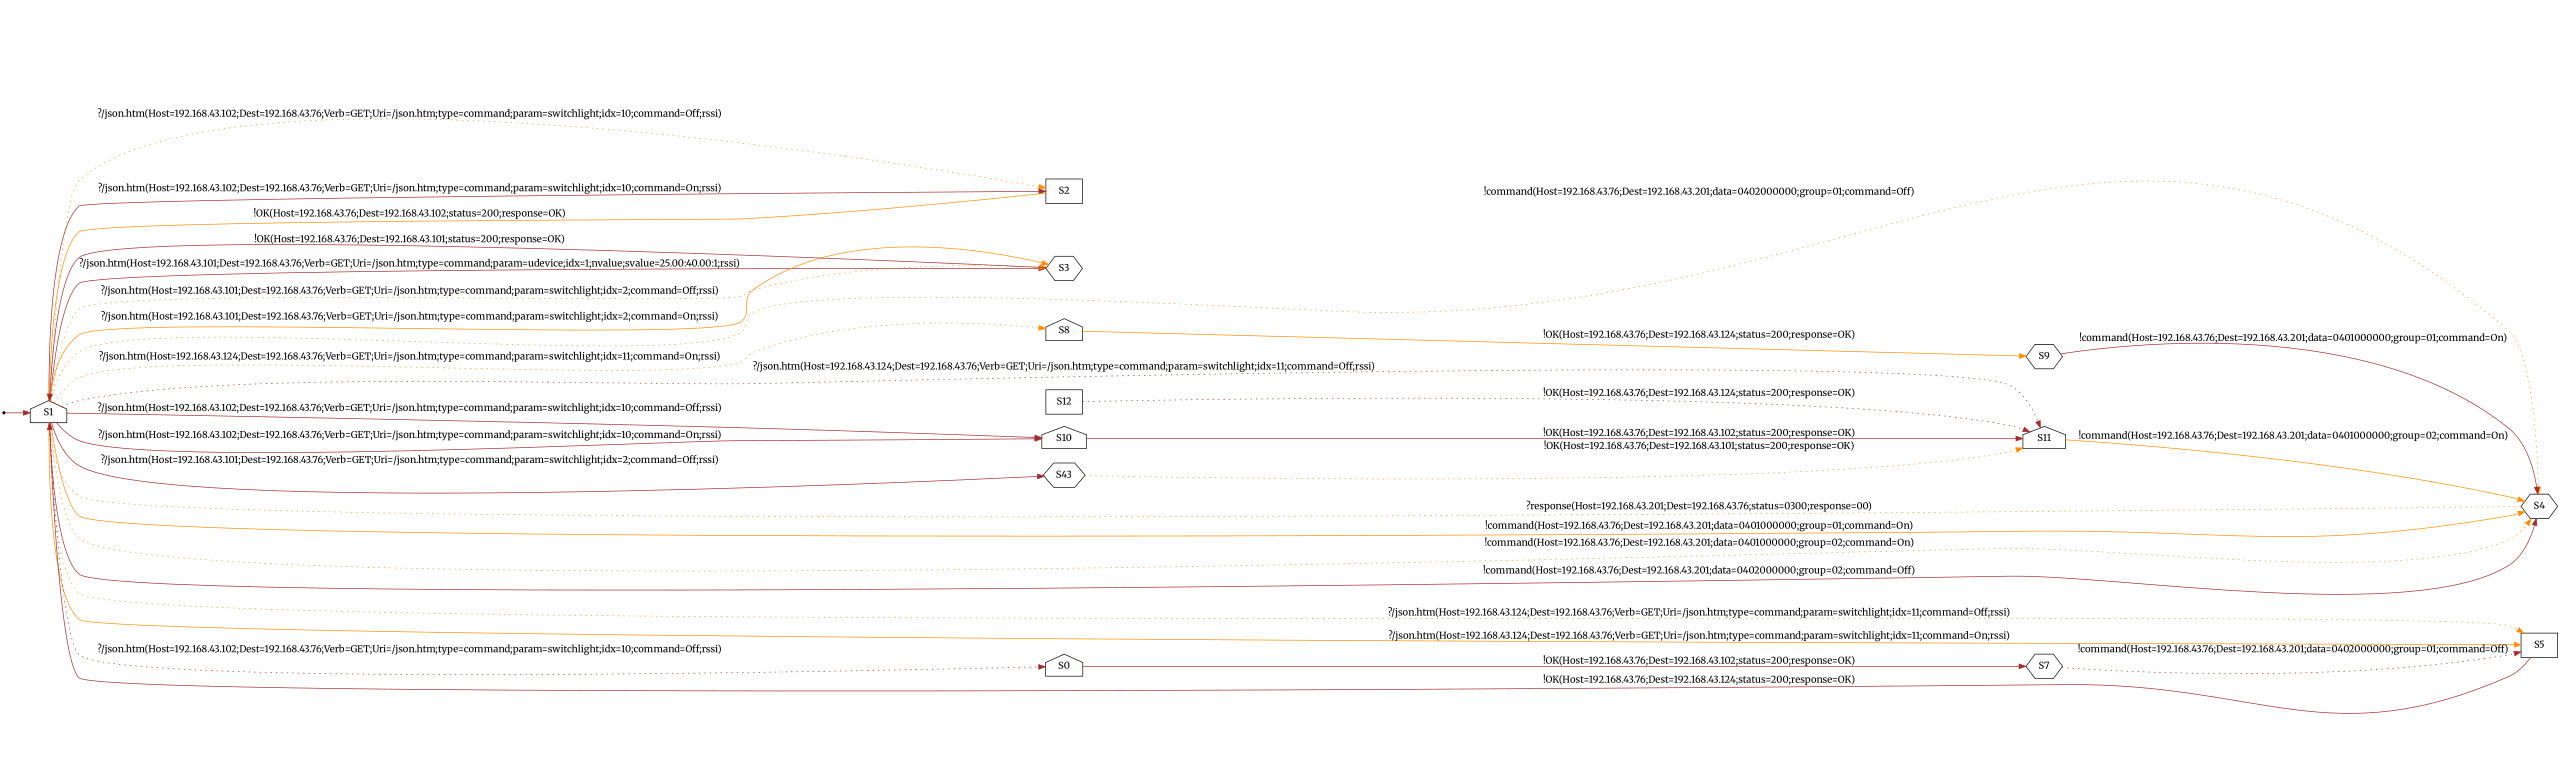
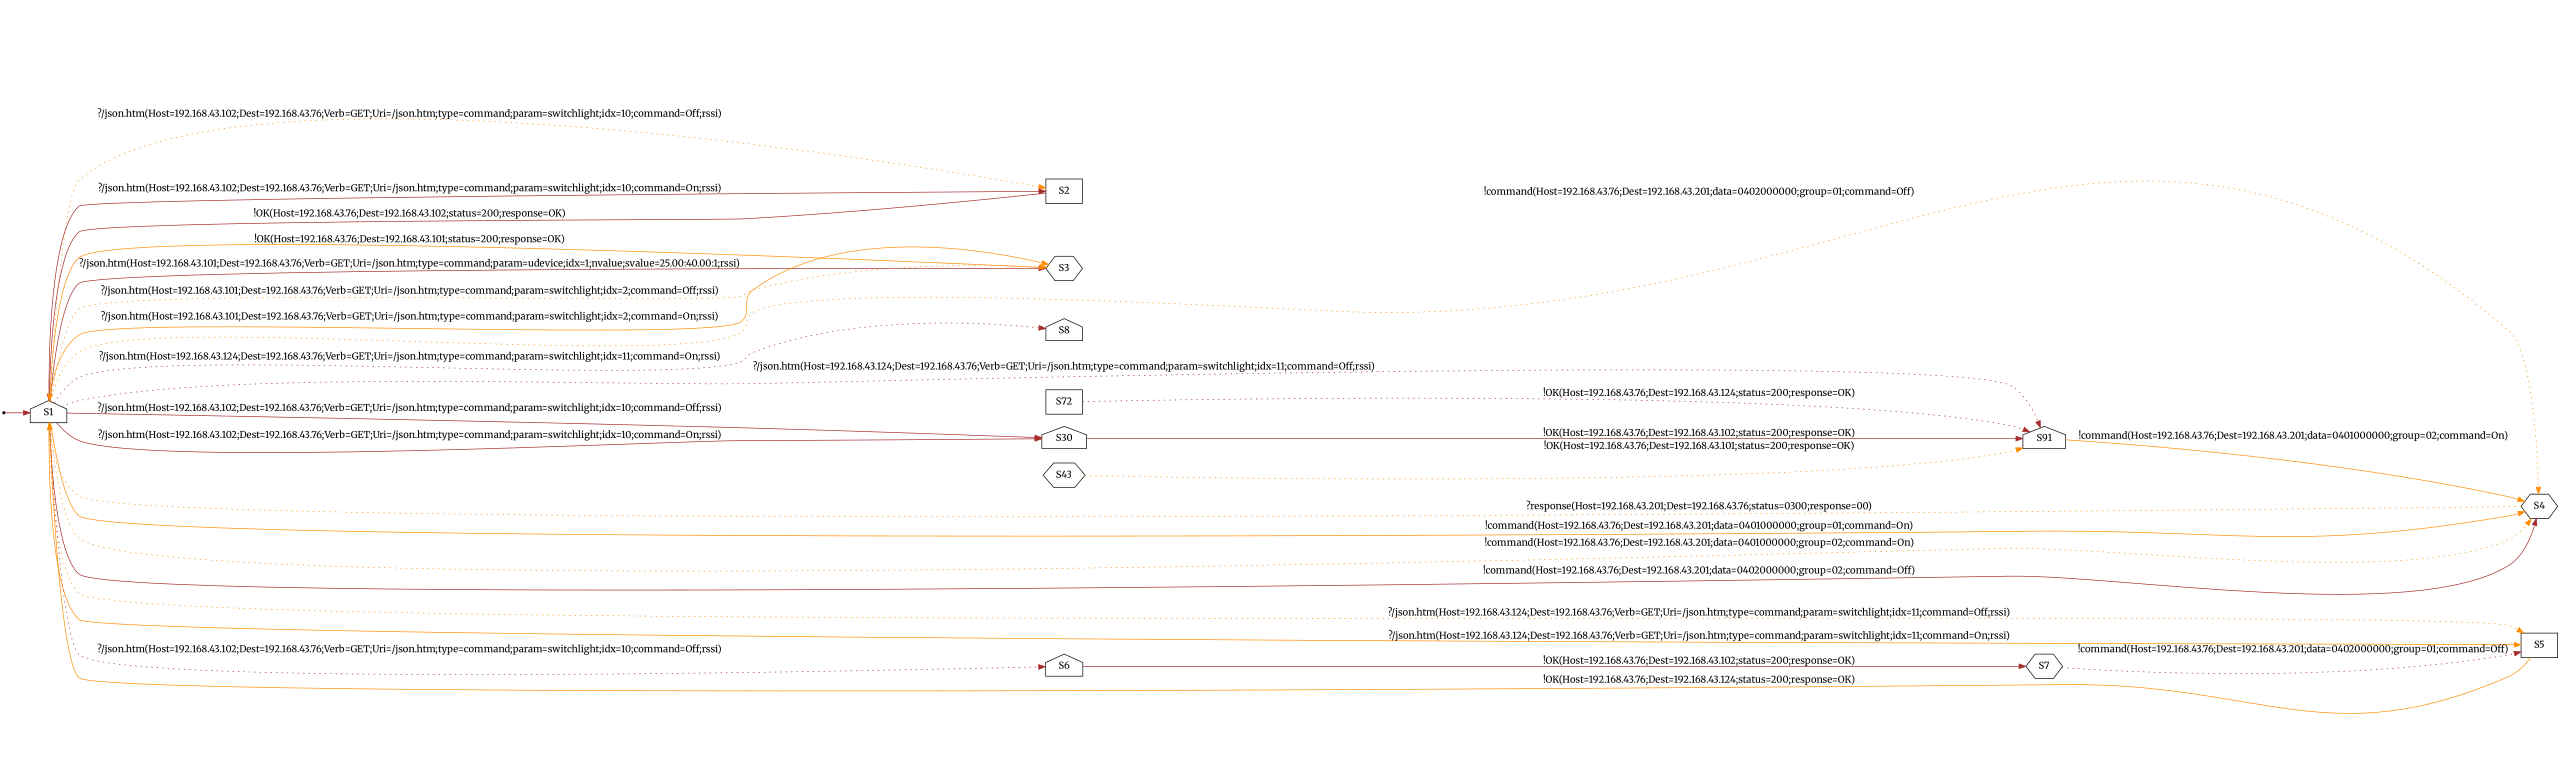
edge "S2" -> "S1": color darkorange -> brown
edge "S3" -> "S1": color brown -> darkorange
node "S9": removed
edge "S1" -> "S8": color darkorange -> brown
node "S12": label "S12" -> "S72"
node "S10": label "S10" -> "S30"
node "S11": label "S11" -> "S91"
edge "S1" -> "S43": removed, label "?/json.htm(Host=192.168.43.101;Dest=192.168.43.76;Verb=GET;Uri=/json.htm;type=command;param=switchlight;idx=2;command=Off;rssi)"
node "S0": label "S0" -> "S6"
edge "S5" -> "S1": color brown -> darkorange
